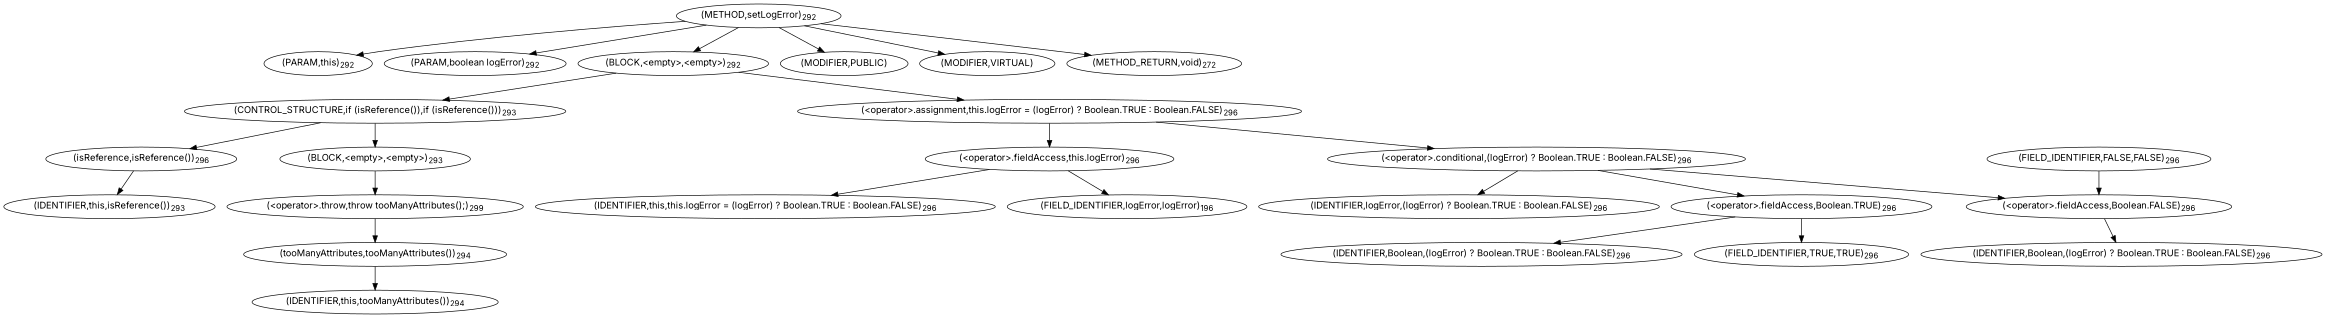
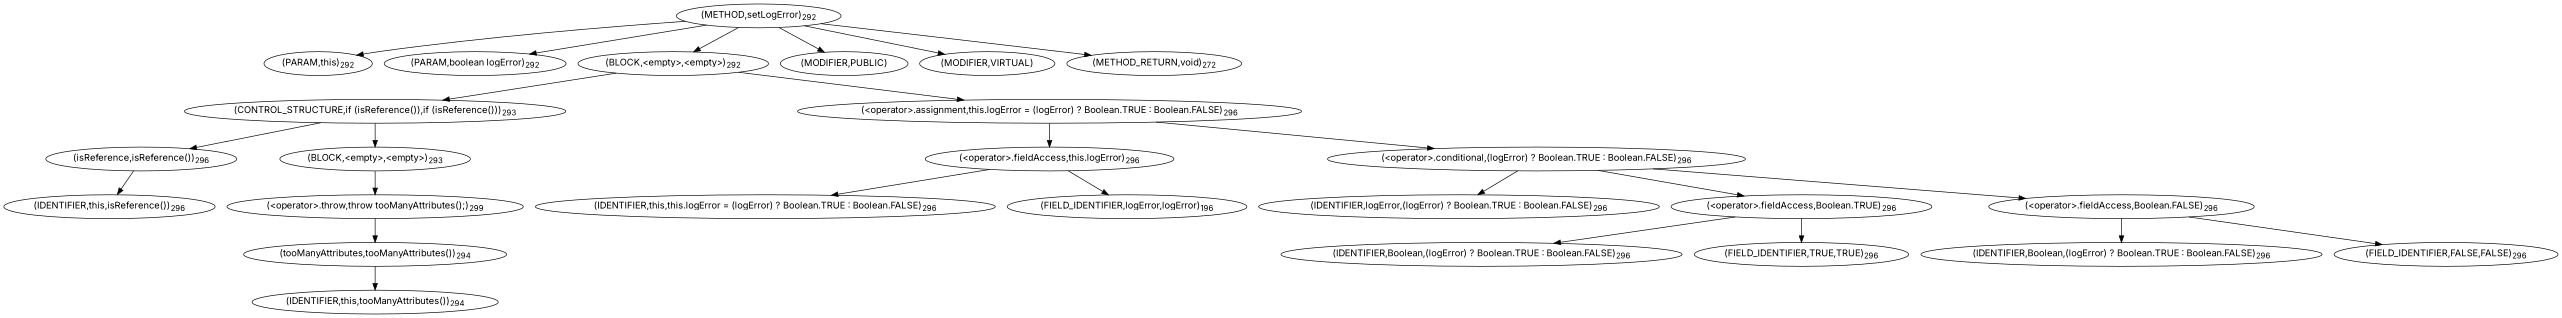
edge "(FIELD_IDENTIFIER,FALSE,FALSE)" -> "(<operator>.fieldAccess,Boolean.FALSE)": reversed
node "(IDENTIFIER,this,isReference())": text "293" -> "296"
